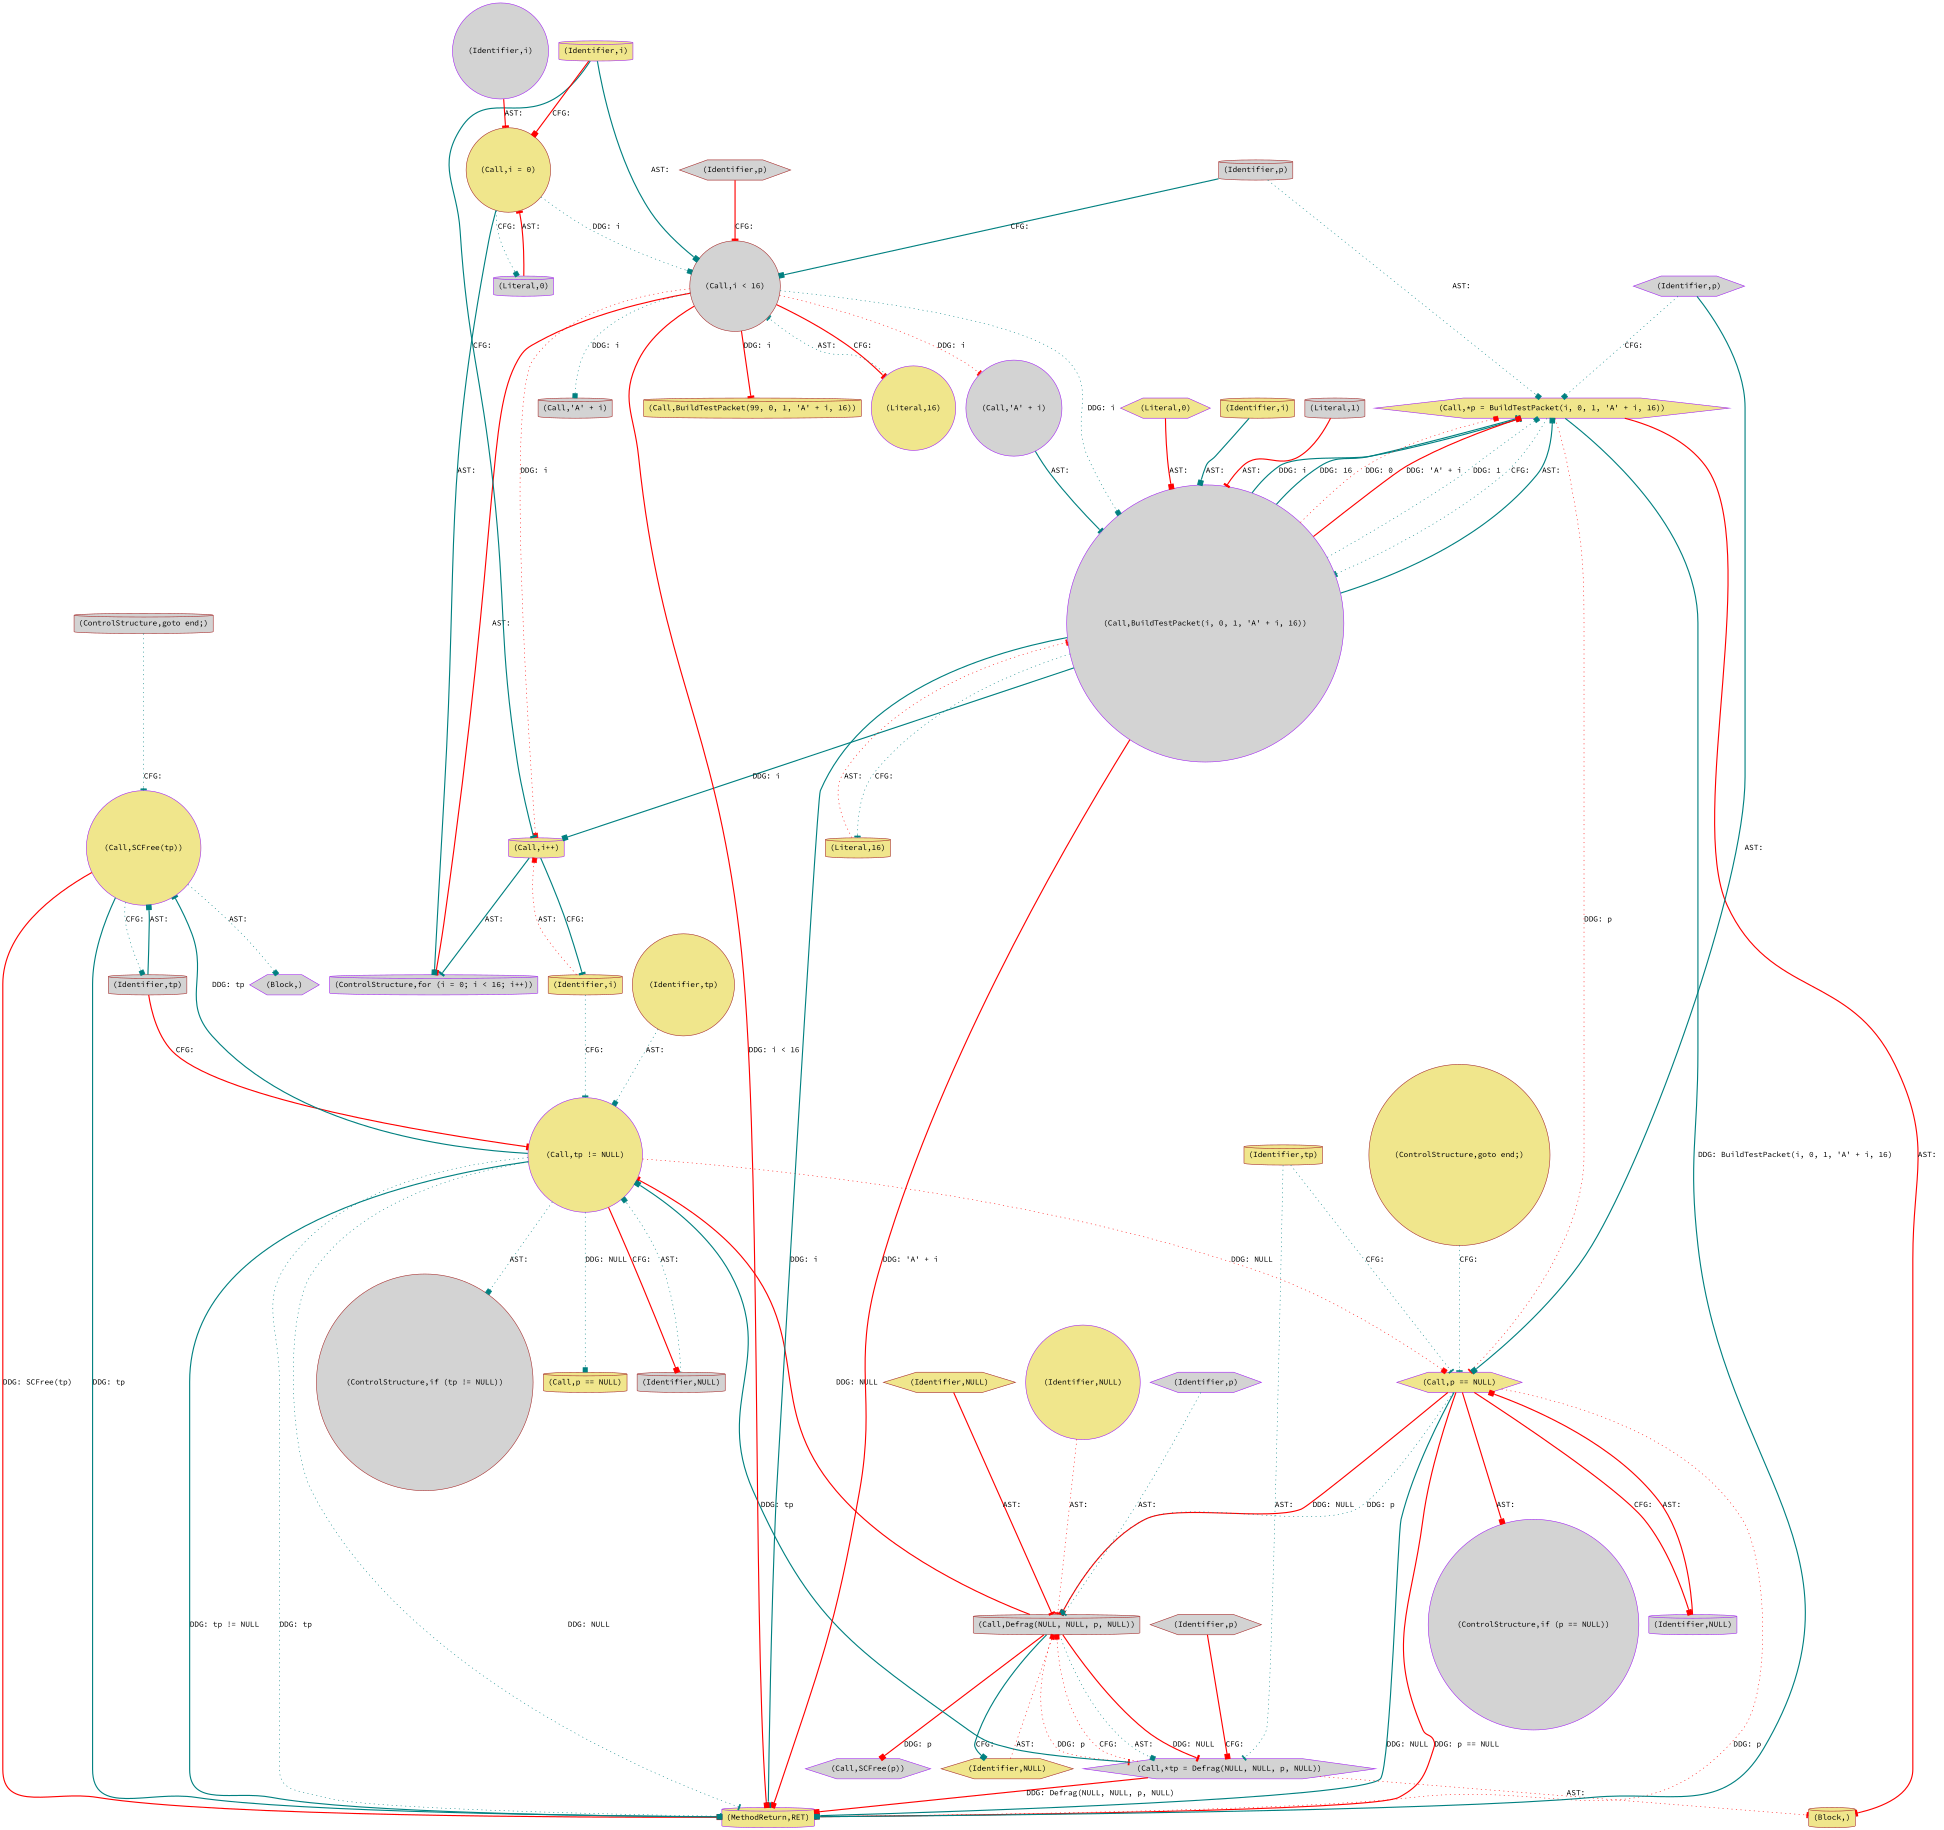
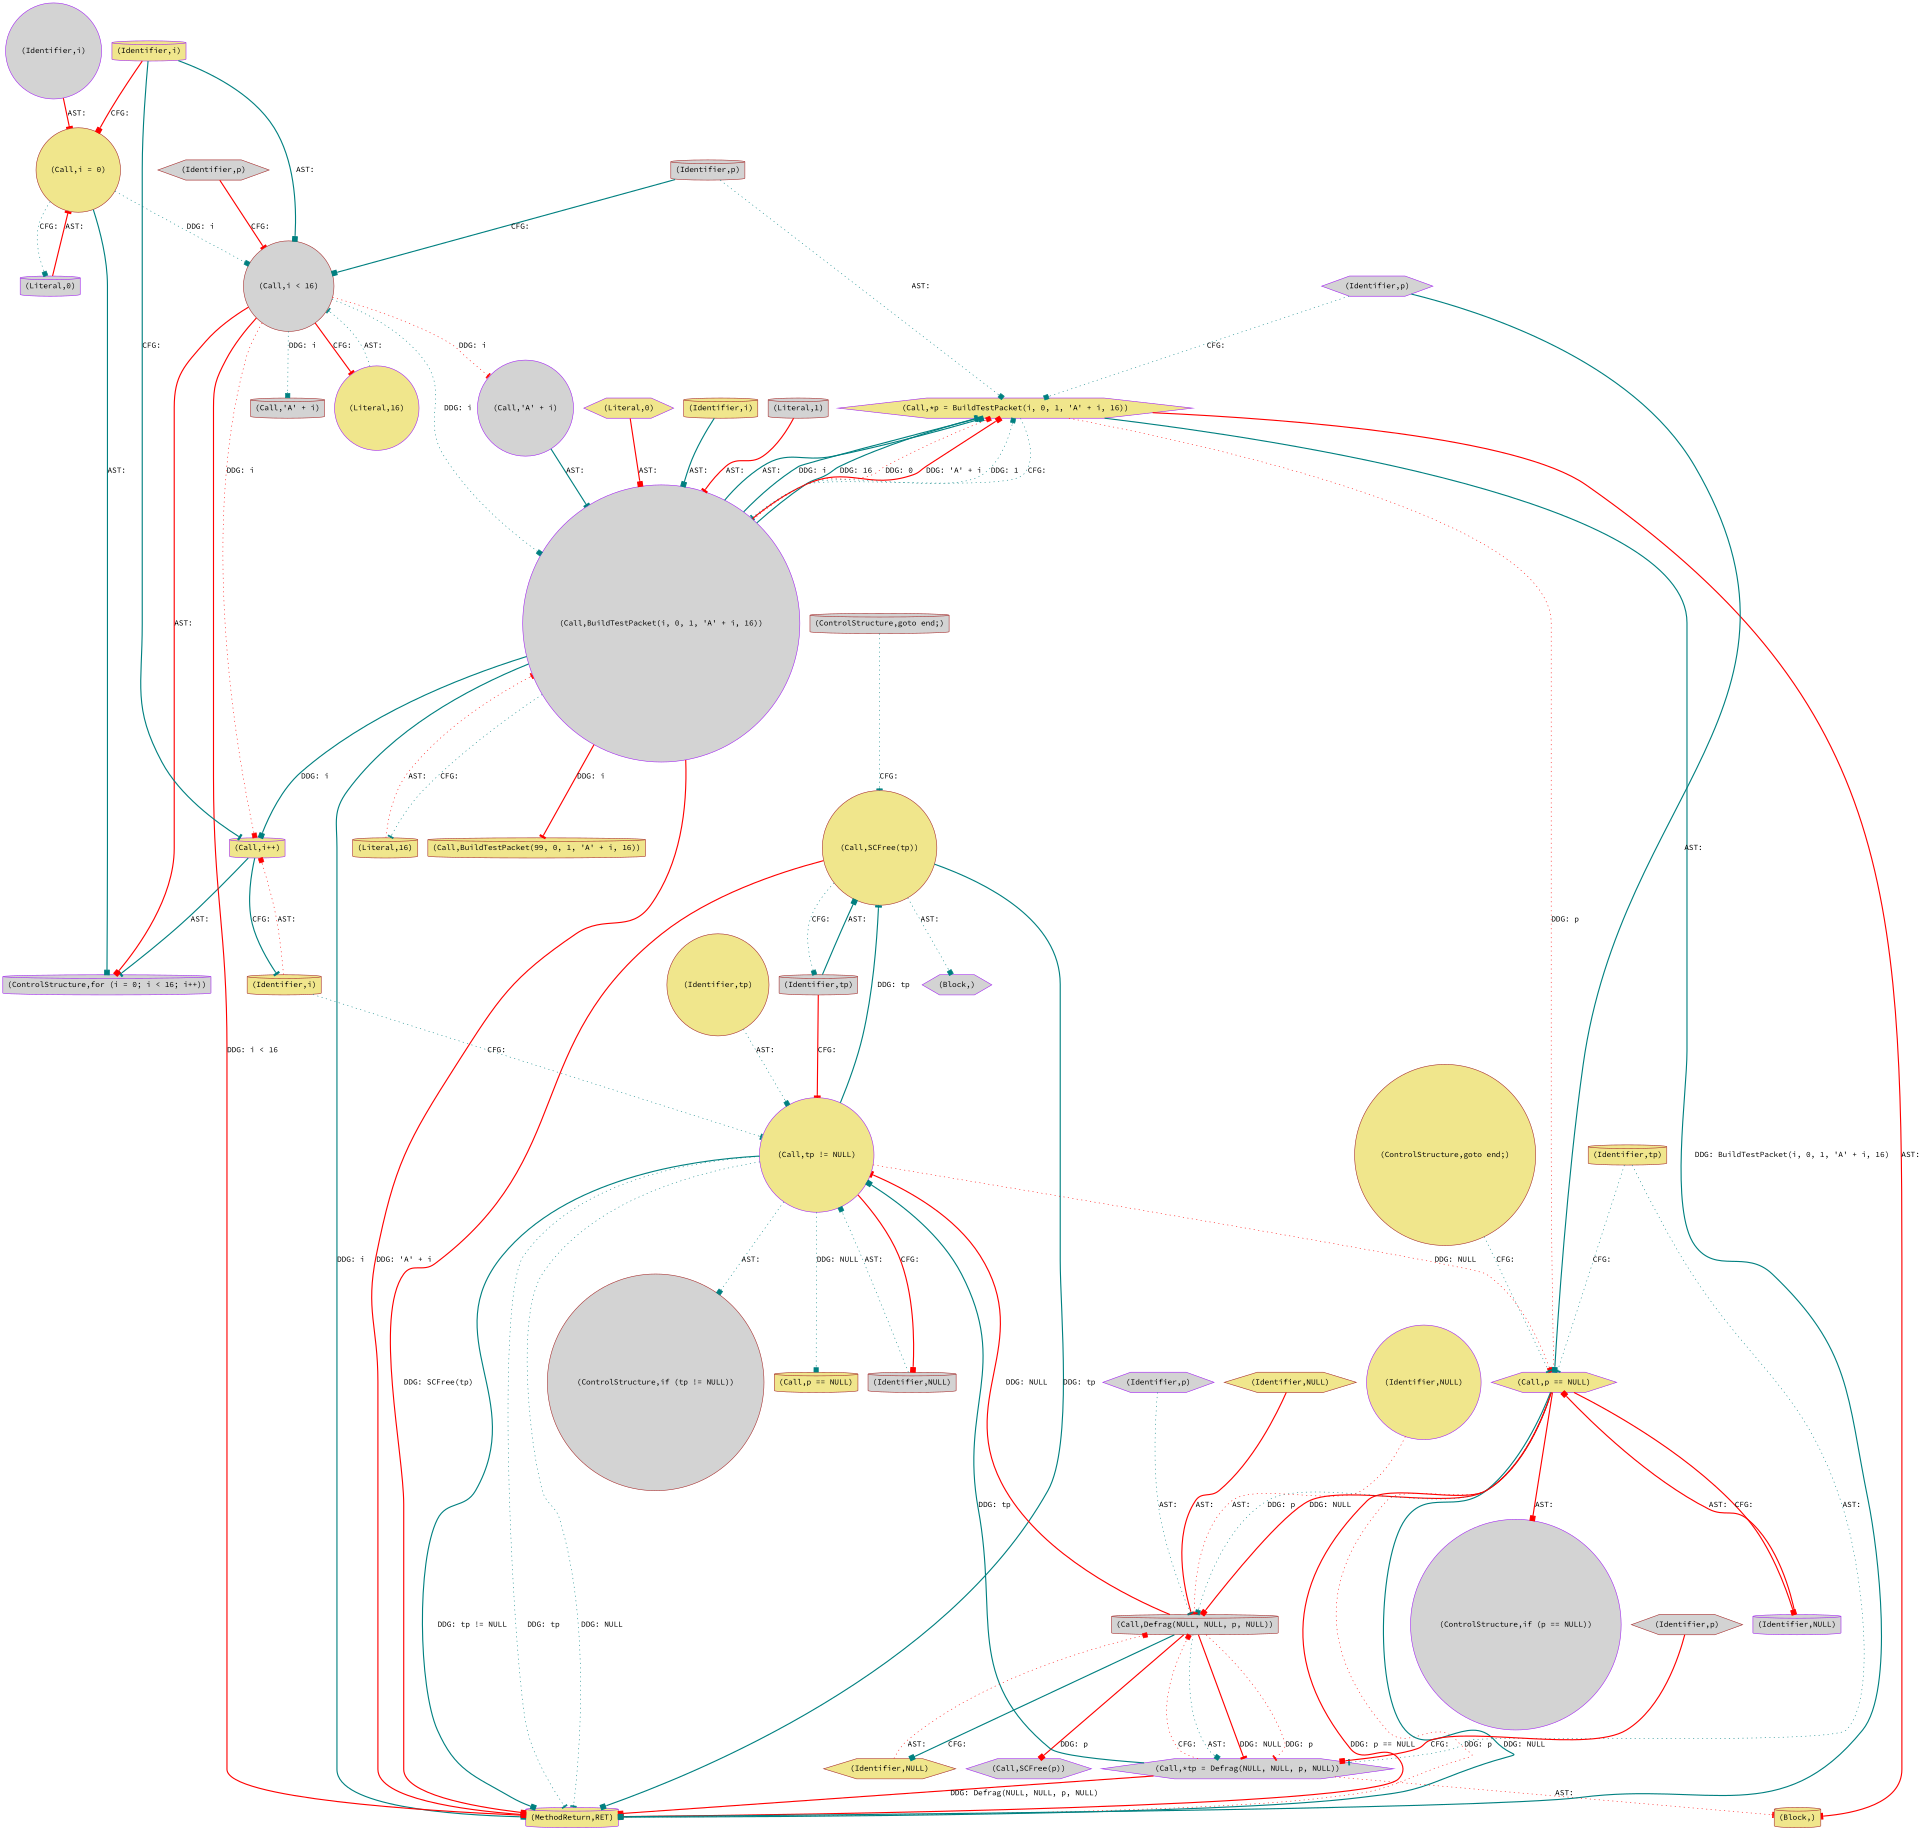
edge "(Call,i < 16)" -> "(Call,BuildTestPacket(99, 0, 1, 'A' + i, 16))": now "(Call,BuildTestPacket(i, 0, 1, 'A' + i, 16))" -> "(Call,BuildTestPacket(99, 0, 1, 'A' + i, 16))"
node "(Call,SCFree(tp))": color purple -> brown
